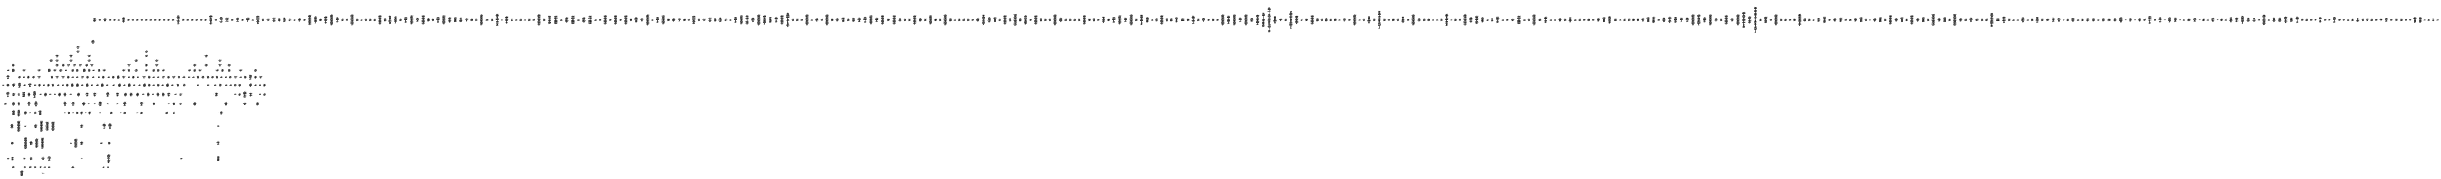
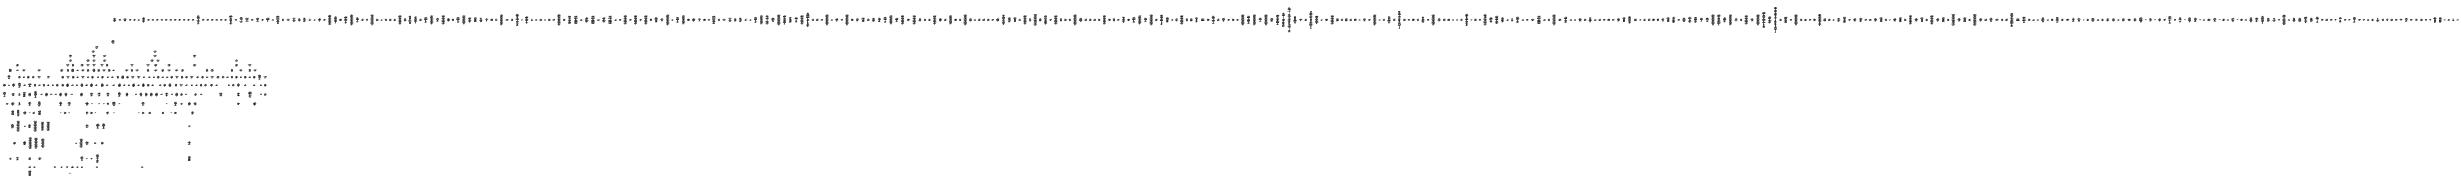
node "# 0x3c0d PUSHX Data PUSHX Data JUMP": removed
